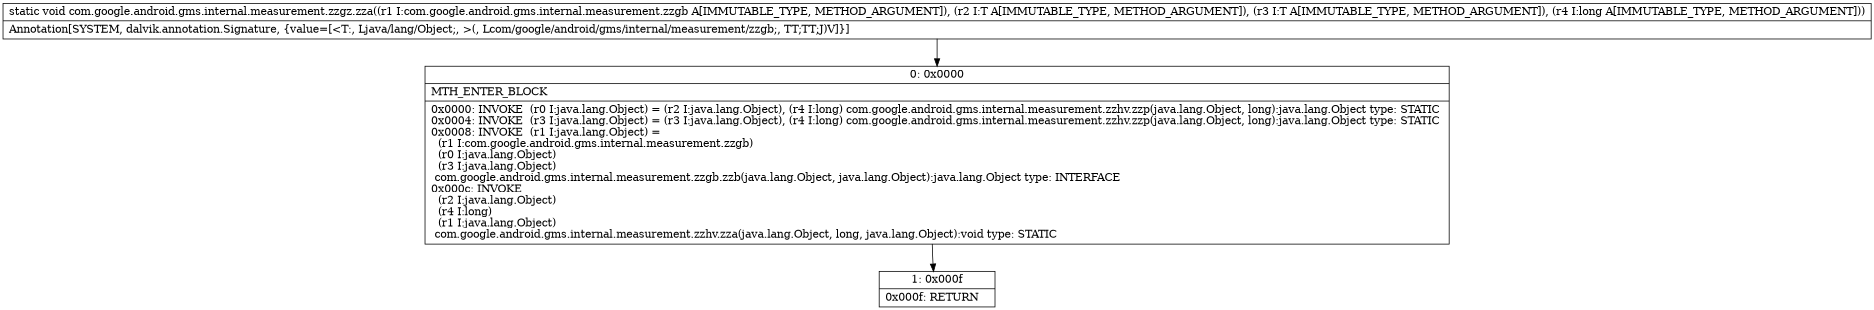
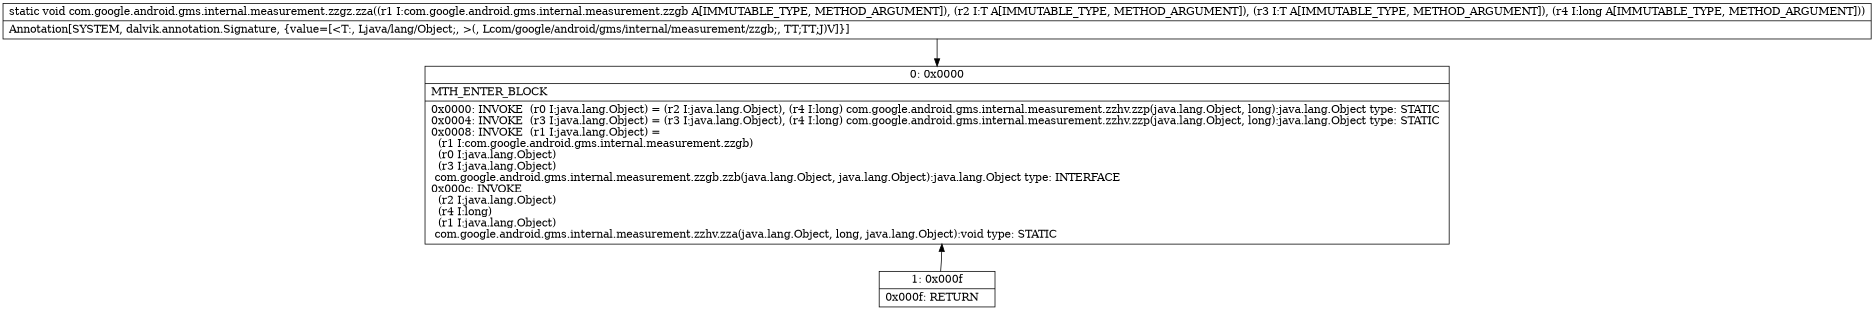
edge "0: 0x0000" -> "1: 0x000f": reversed
